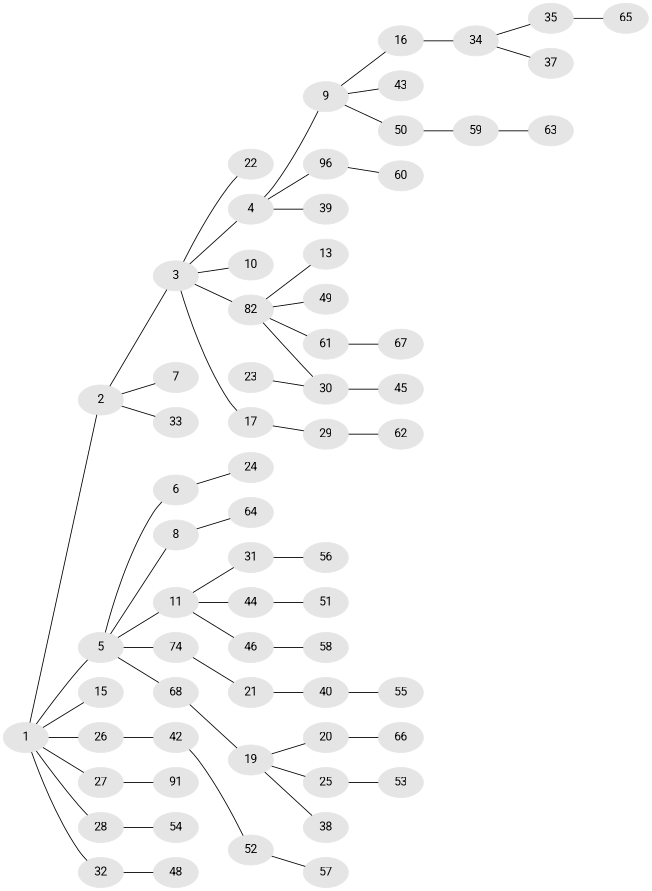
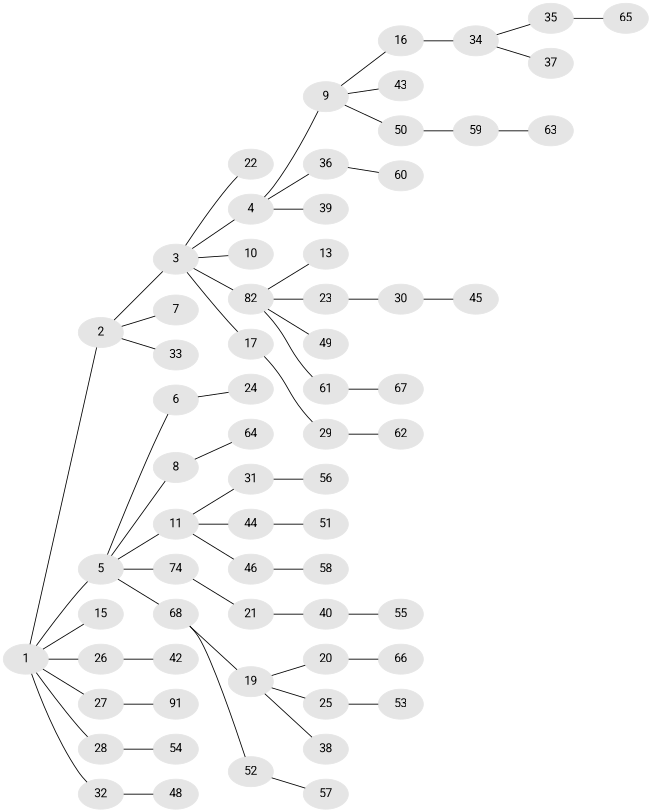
node "96": label "96" -> "36"
edge "82" -- "30": now "82" -- "23"
edge "42" -- "52": now "68" -- "52"
